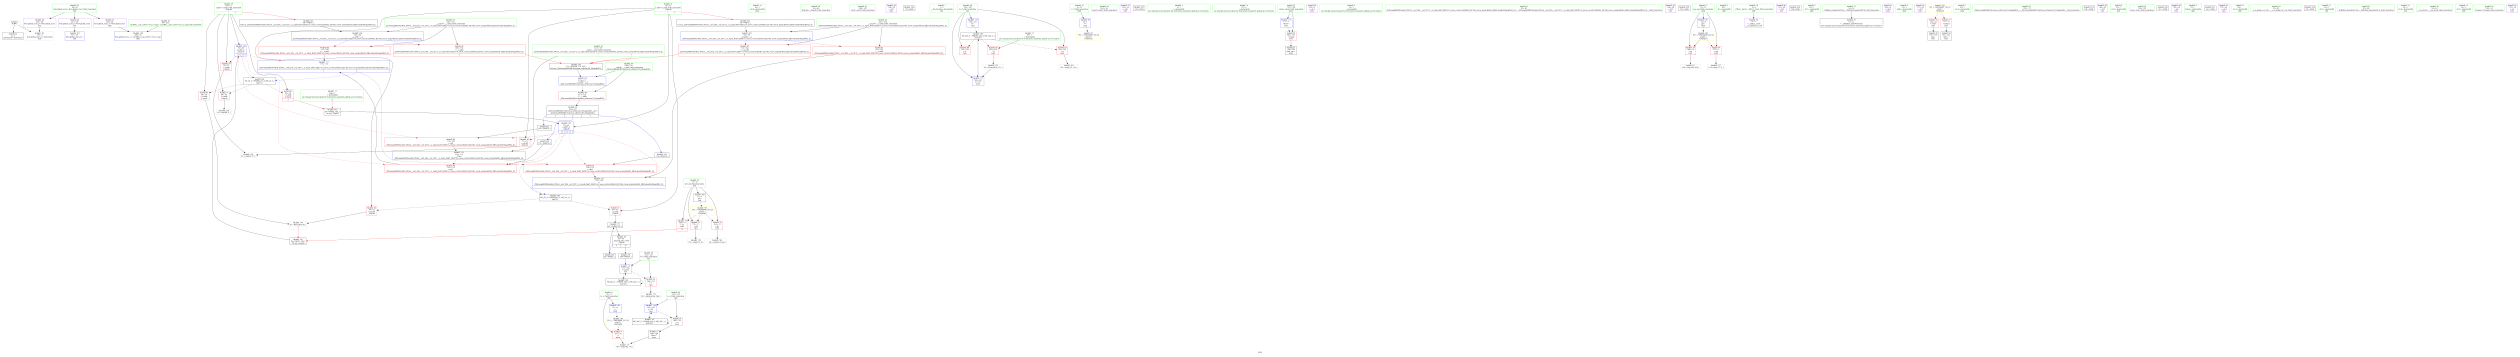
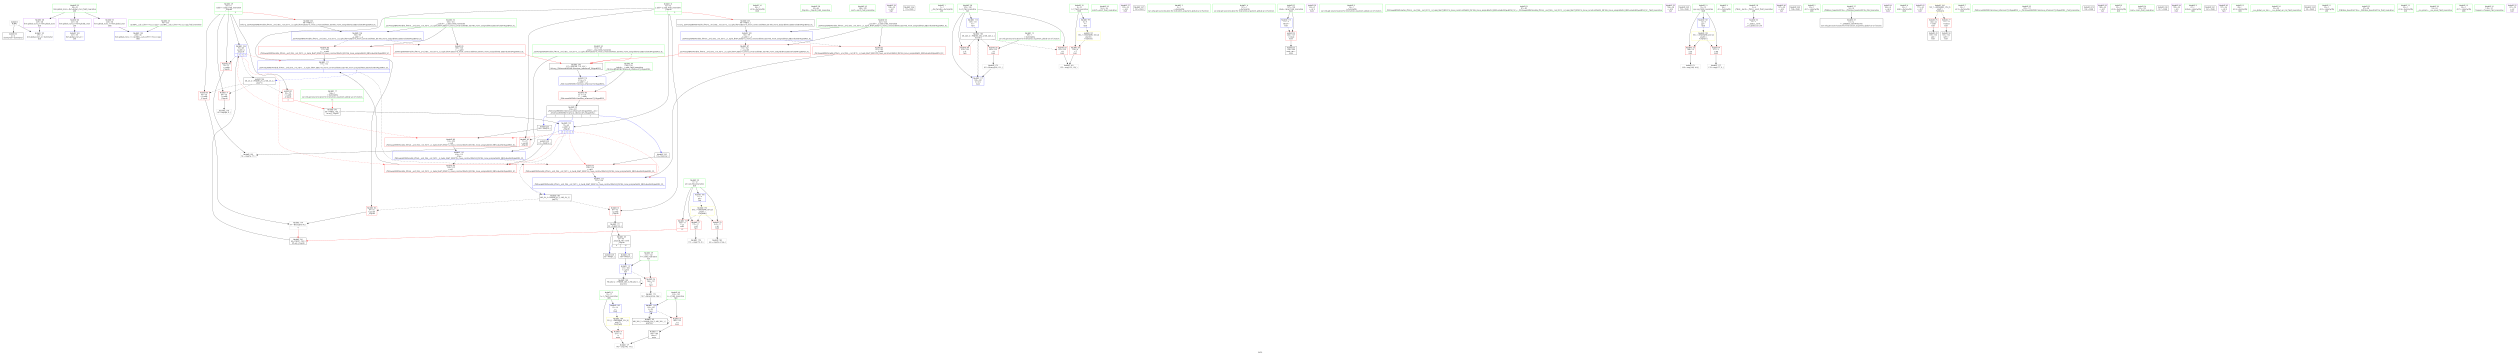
node "NodeID: 69": added
